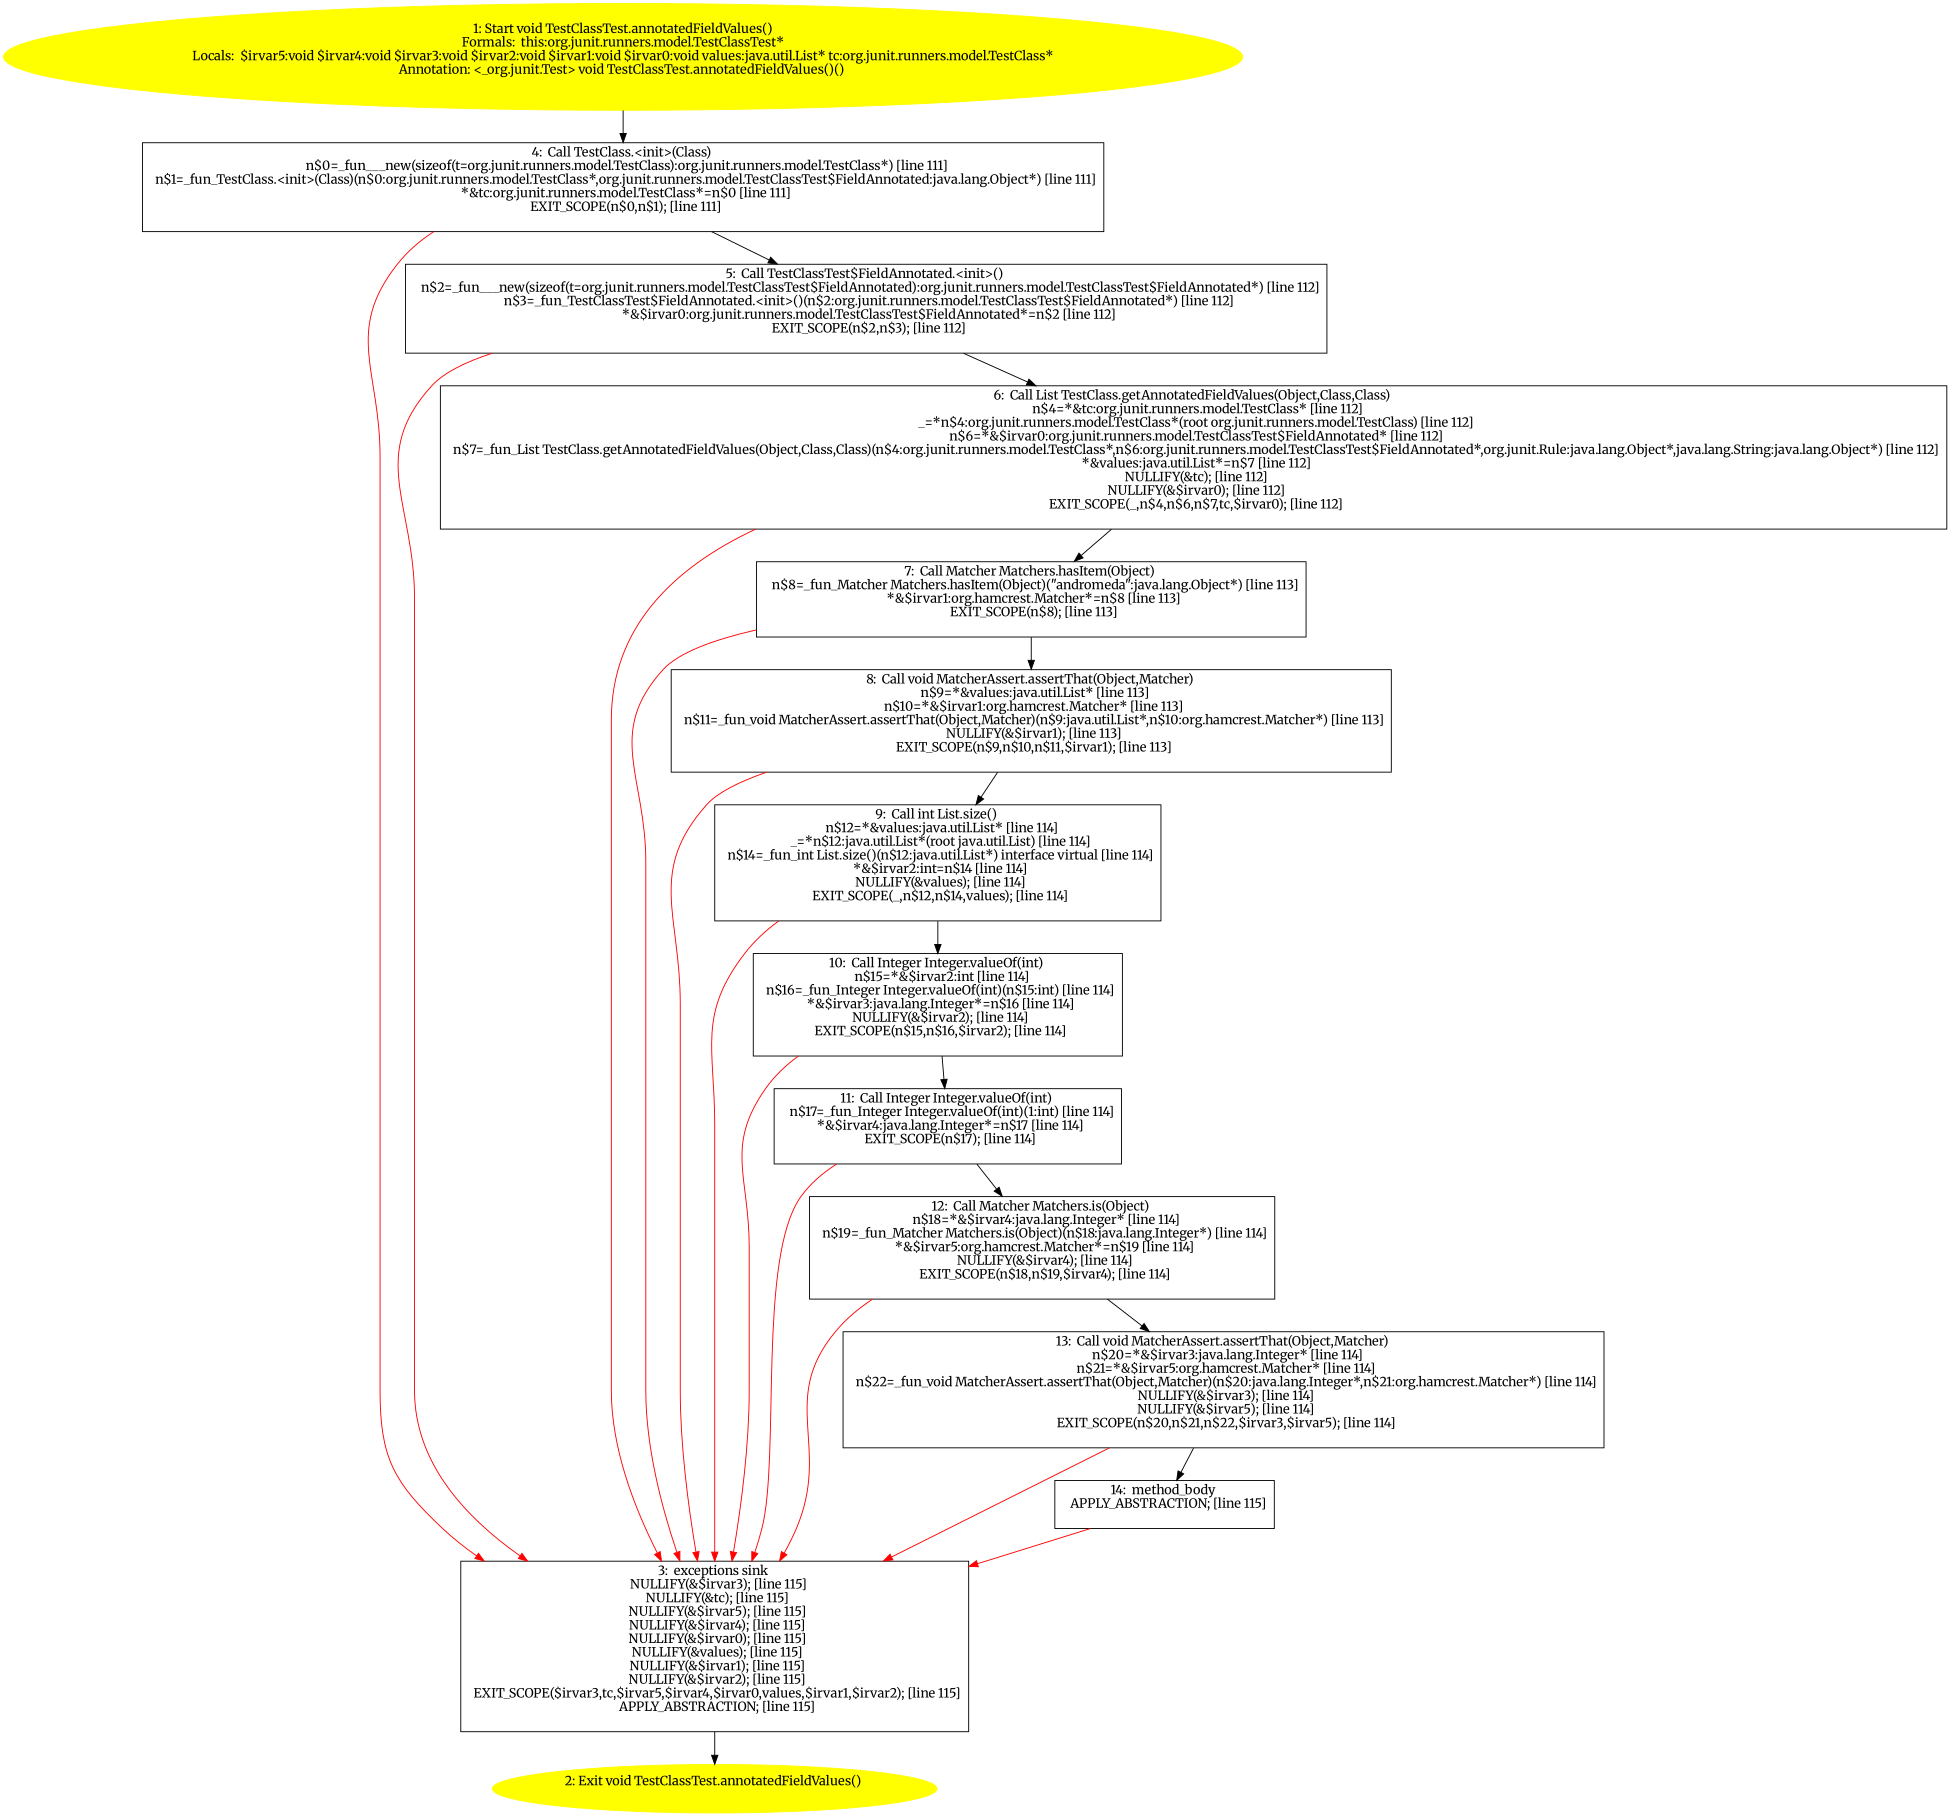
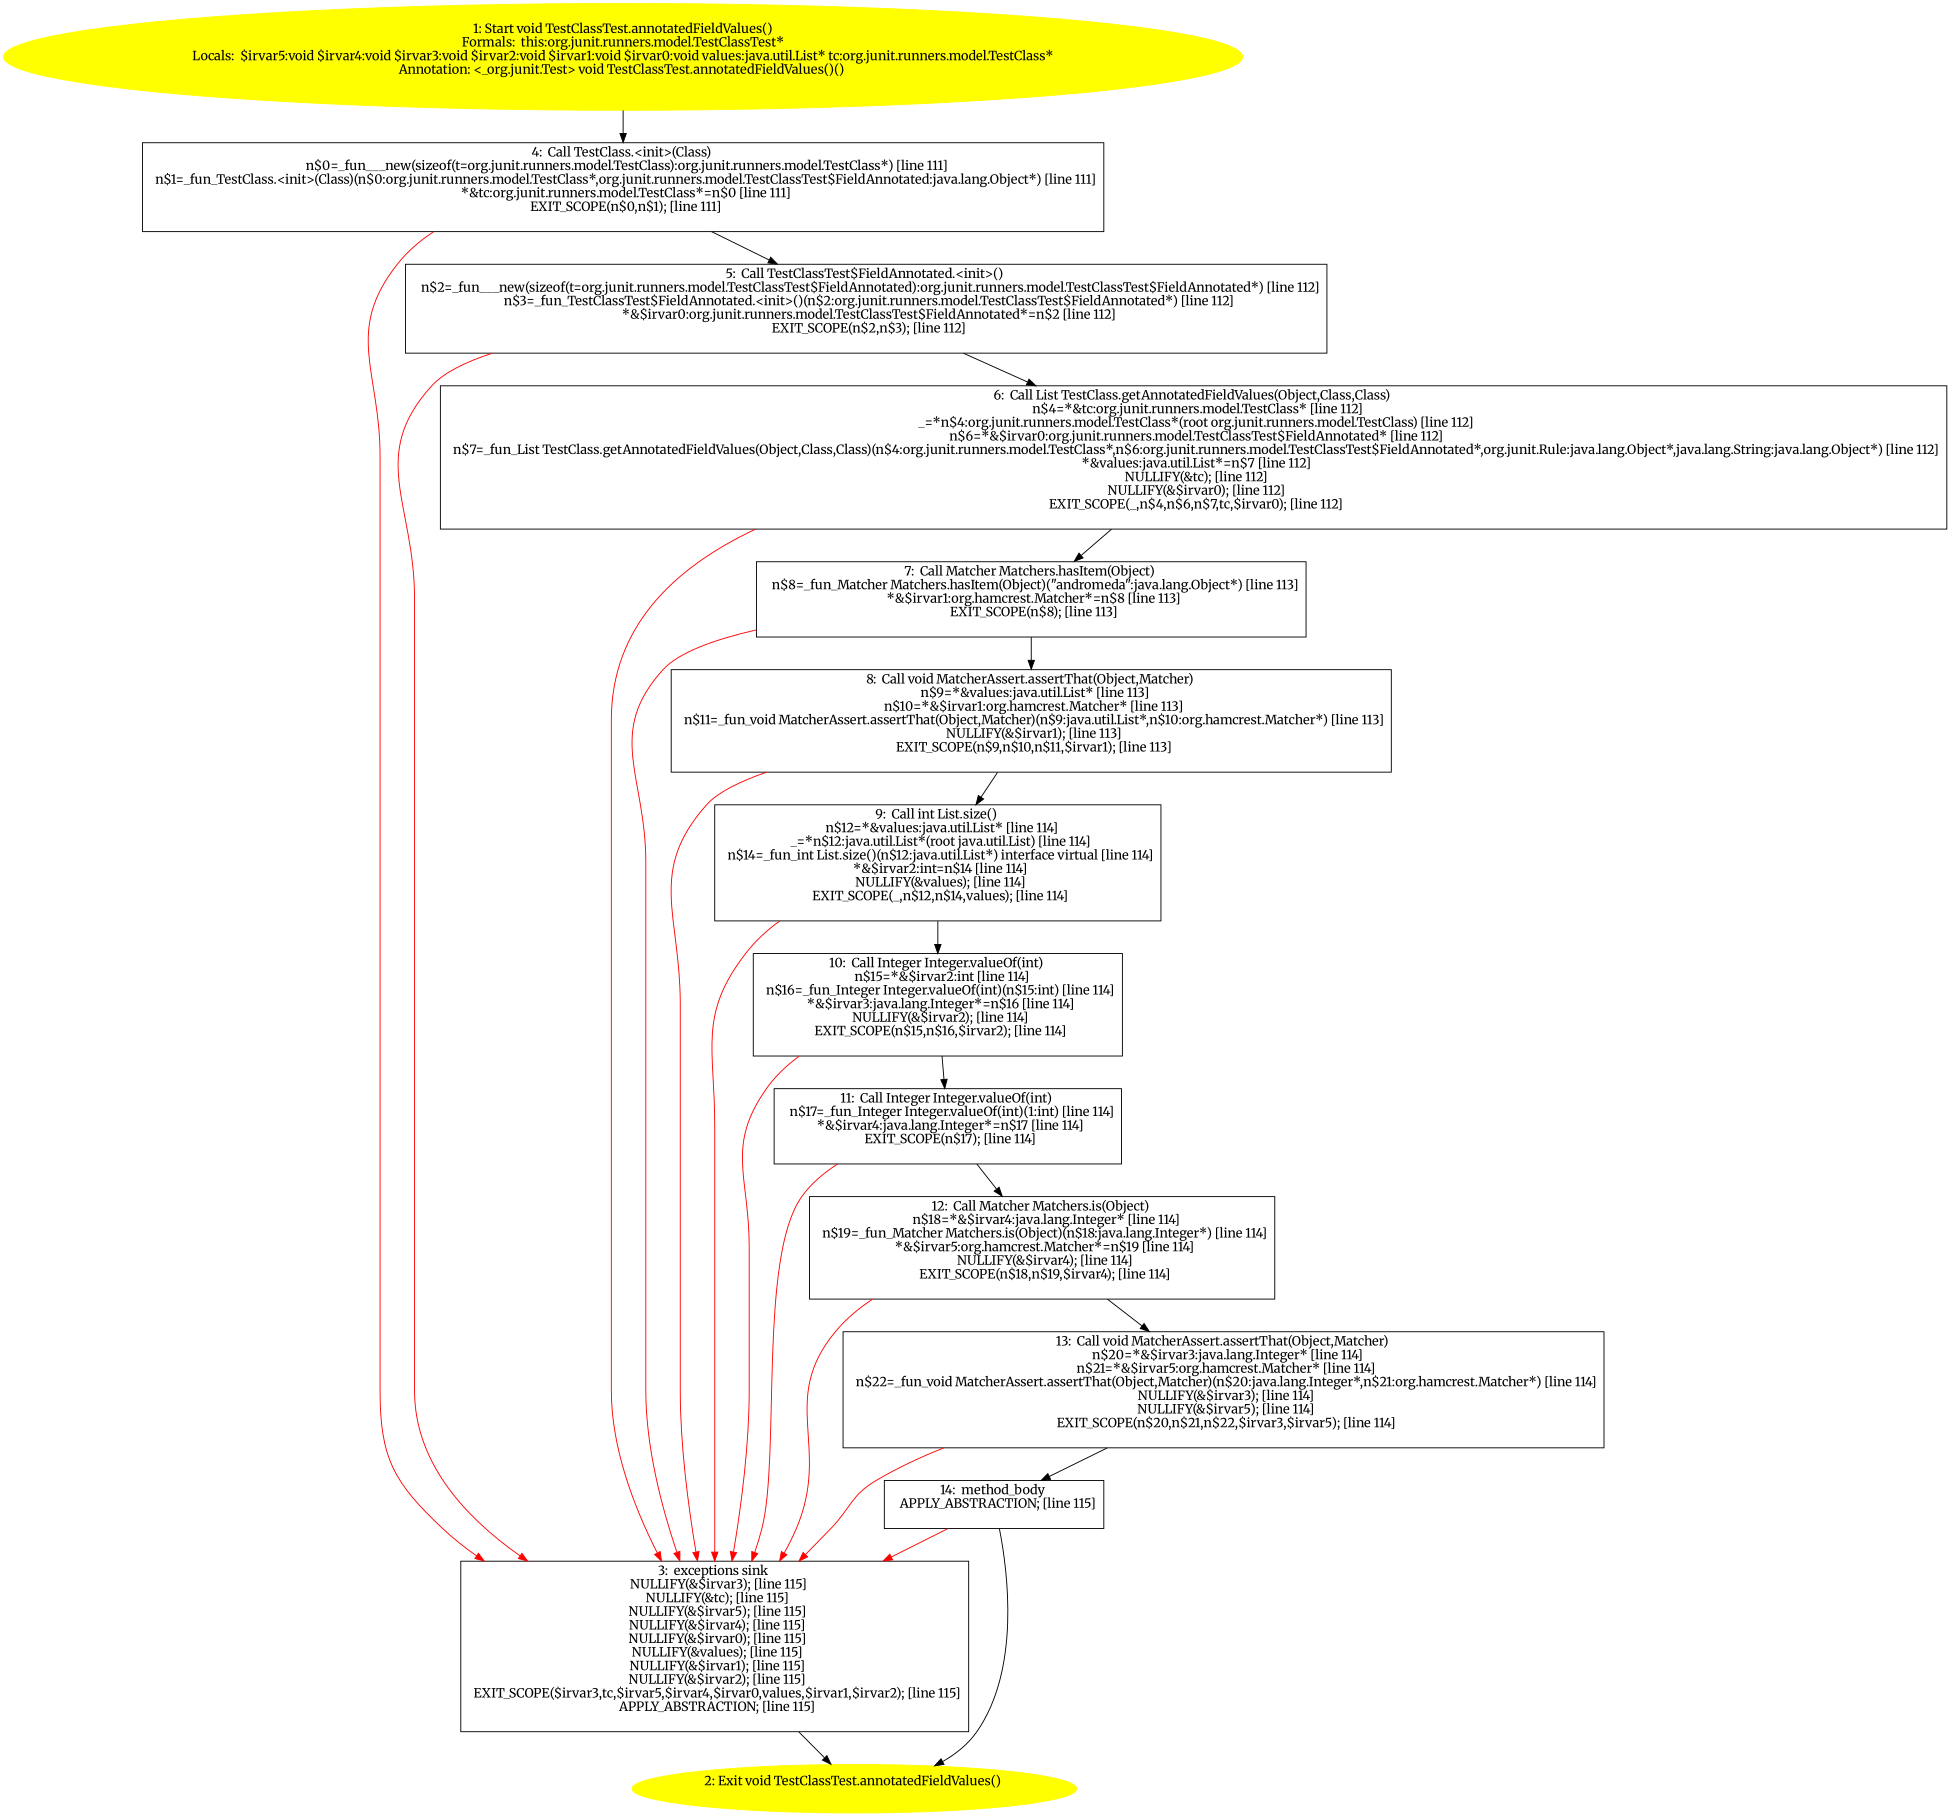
edge "14:  method_body APPLY_ABSTRACTION; [line 115]" -> "2: Exit void TestClassTest.annotatedFieldValues()": added
